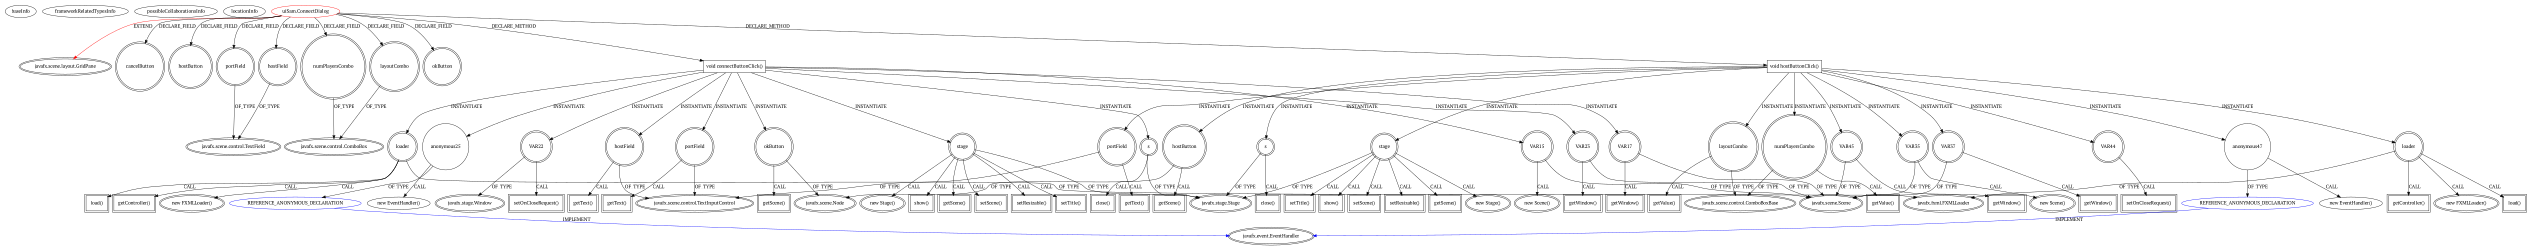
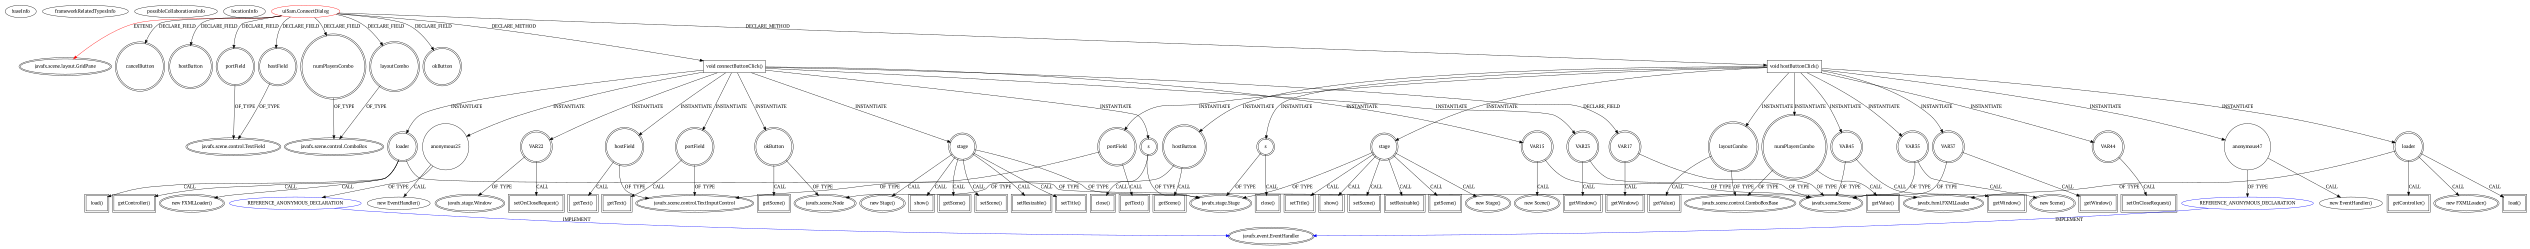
edge "void connectButtonClick()" -> "VAR17": label "INSTANTIATE" -> "DECLARE_FIELD"
